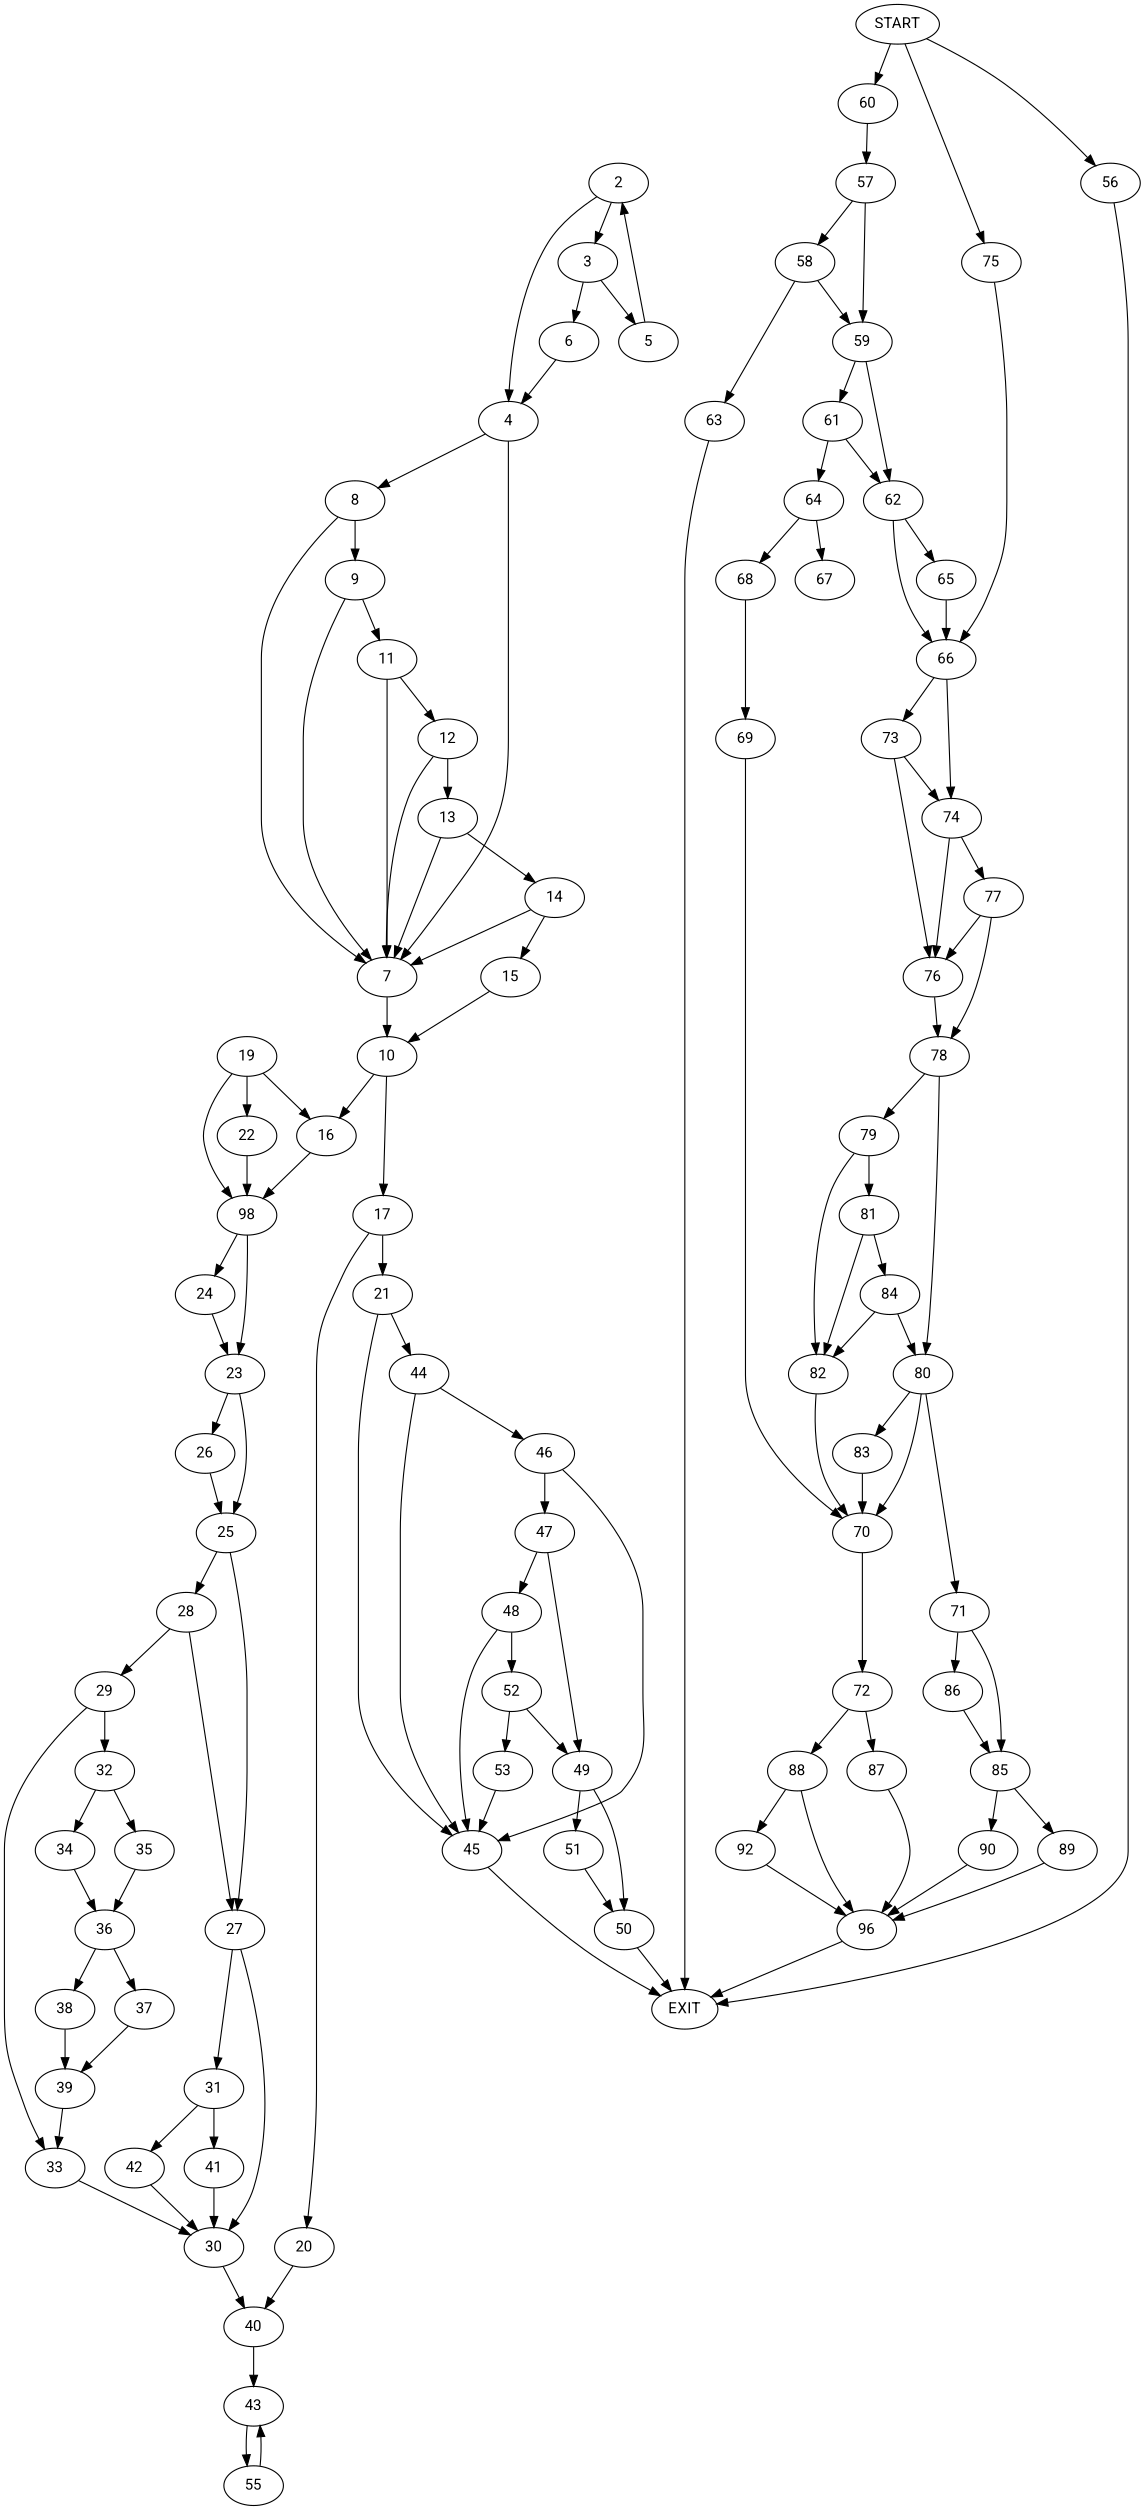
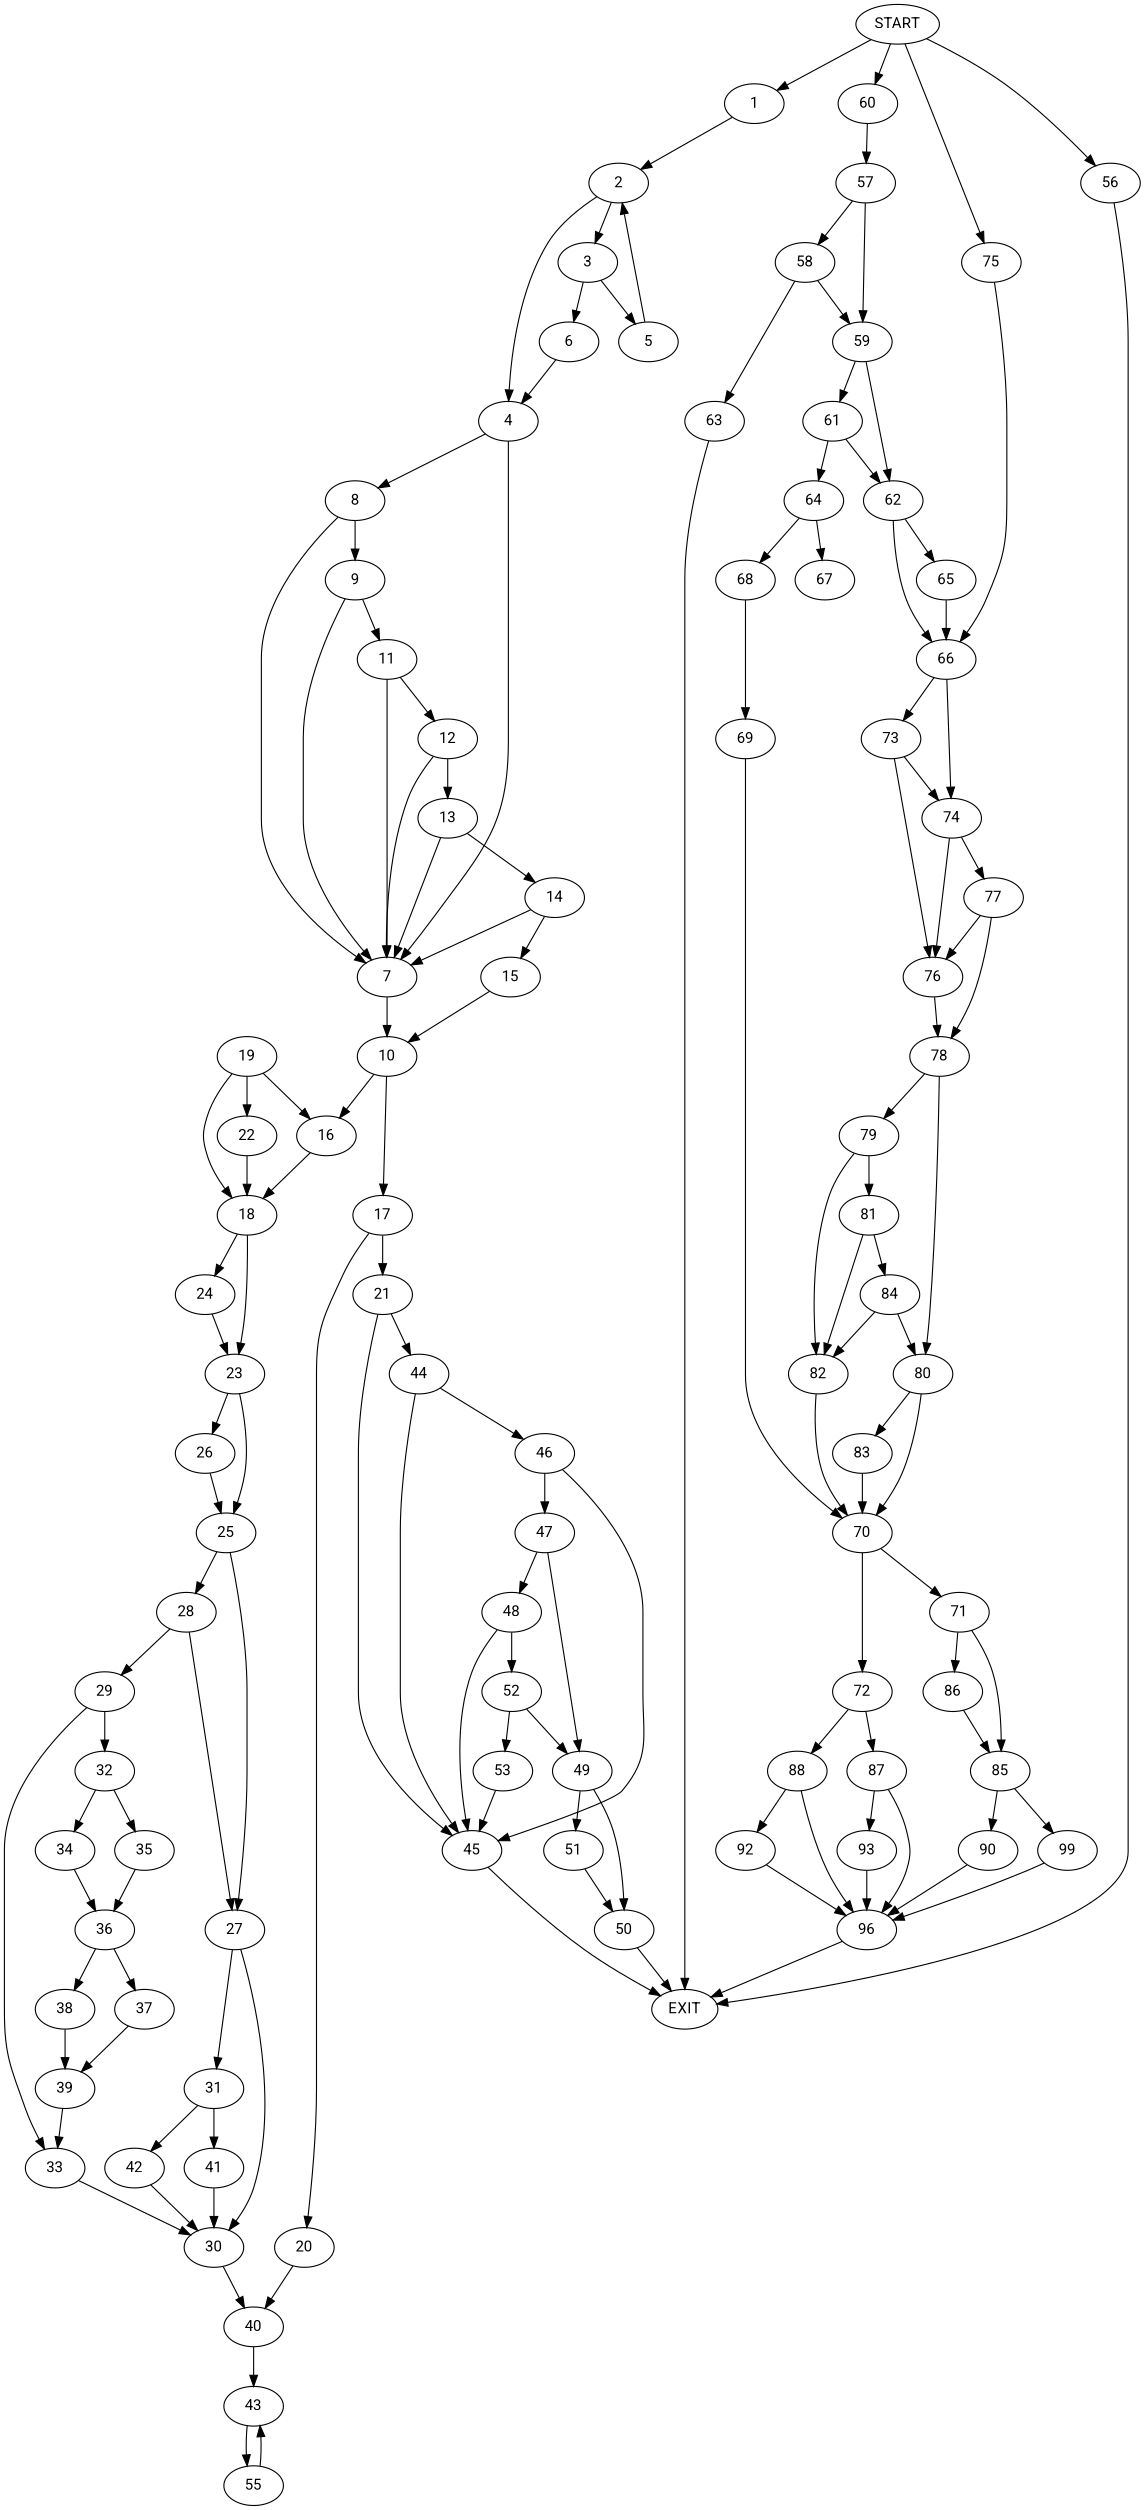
node "1": added
node "98": label "98" -> "18"
edge "80" -> "71": now "70" -> "71"
node "93": added
node "89": label "89" -> "99"
